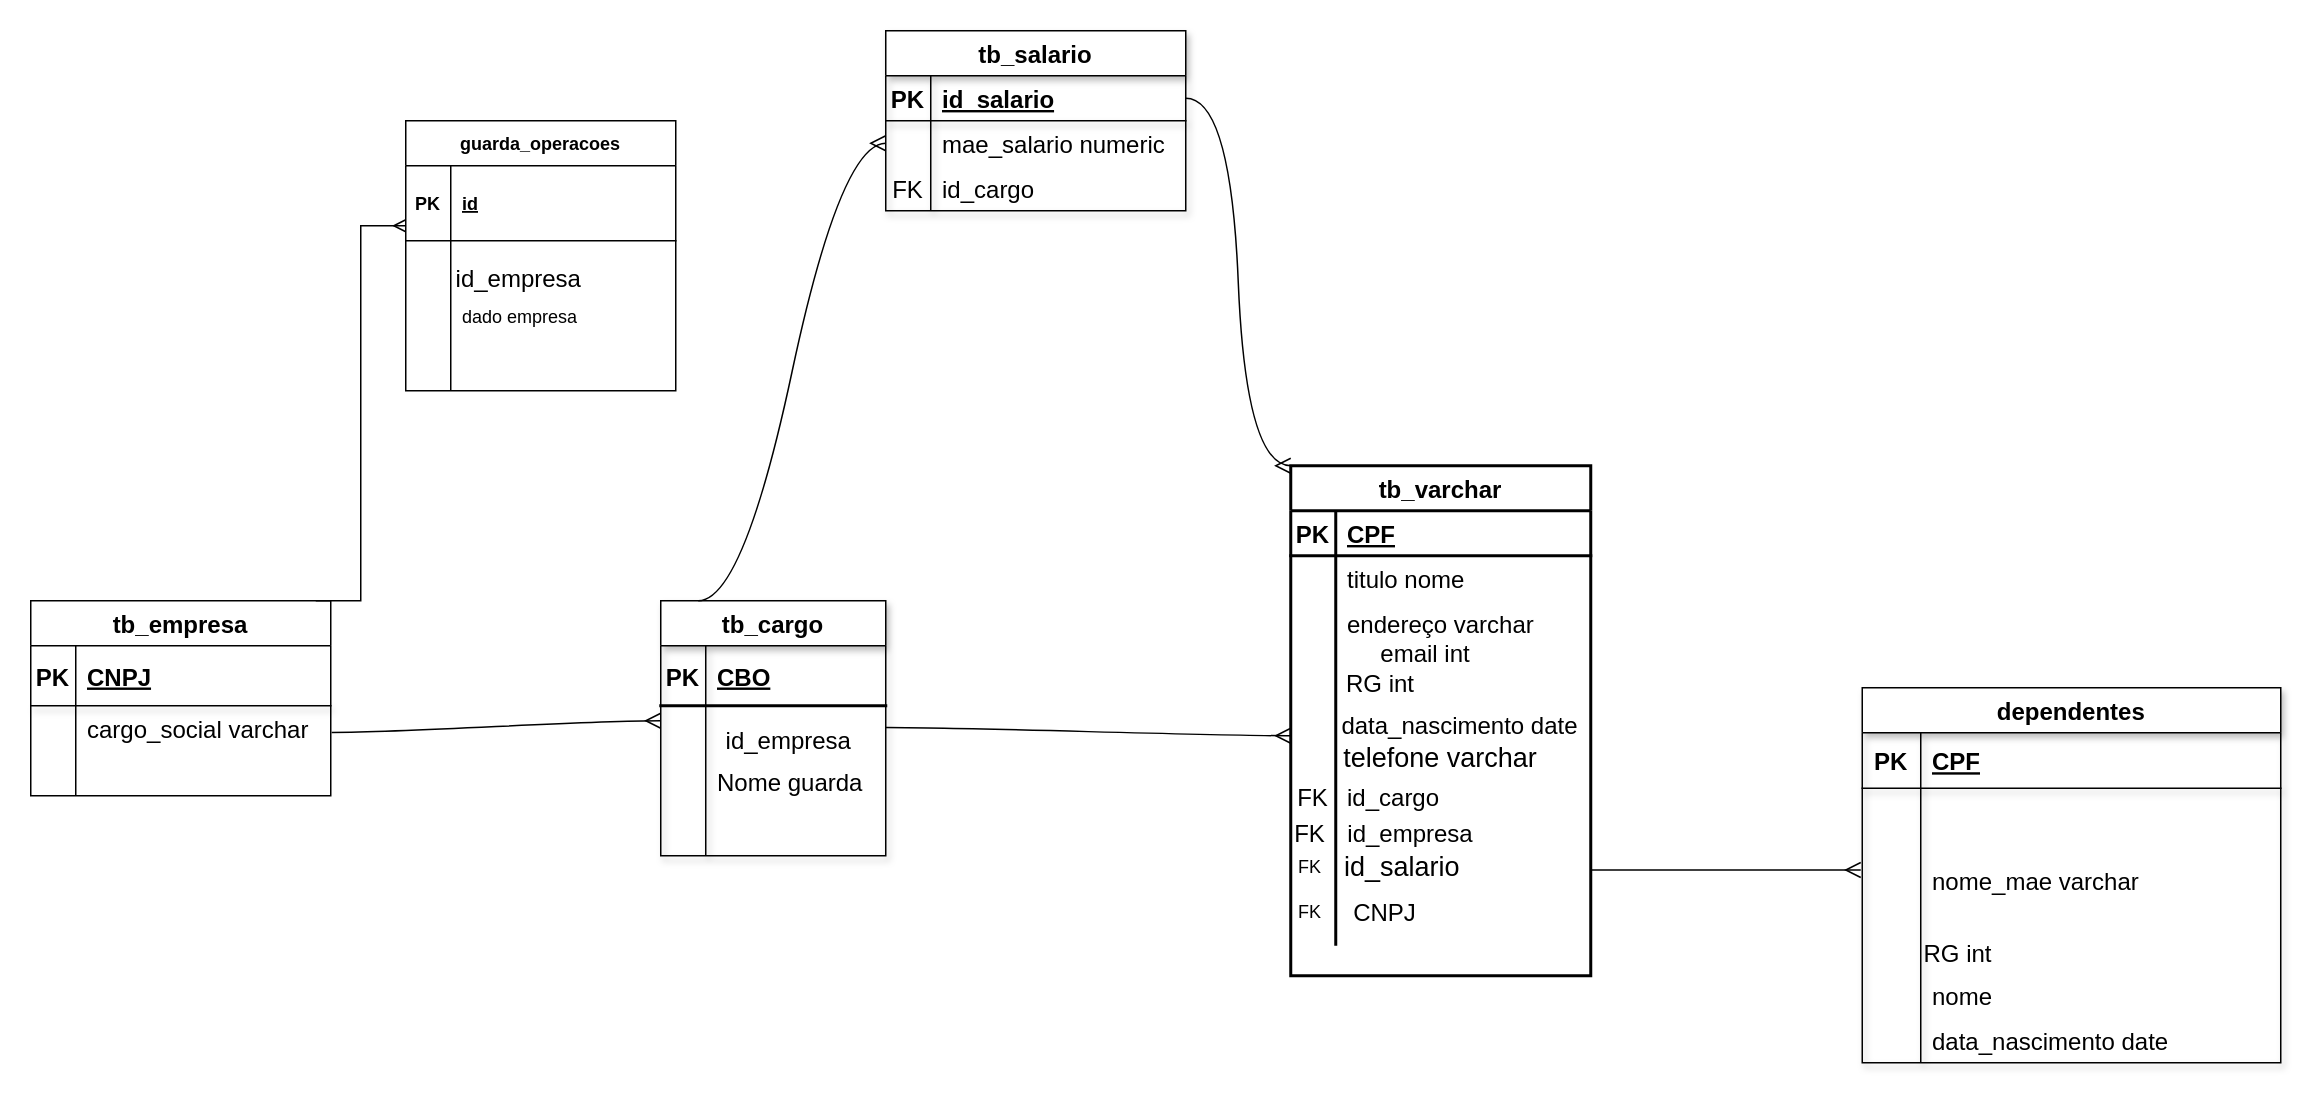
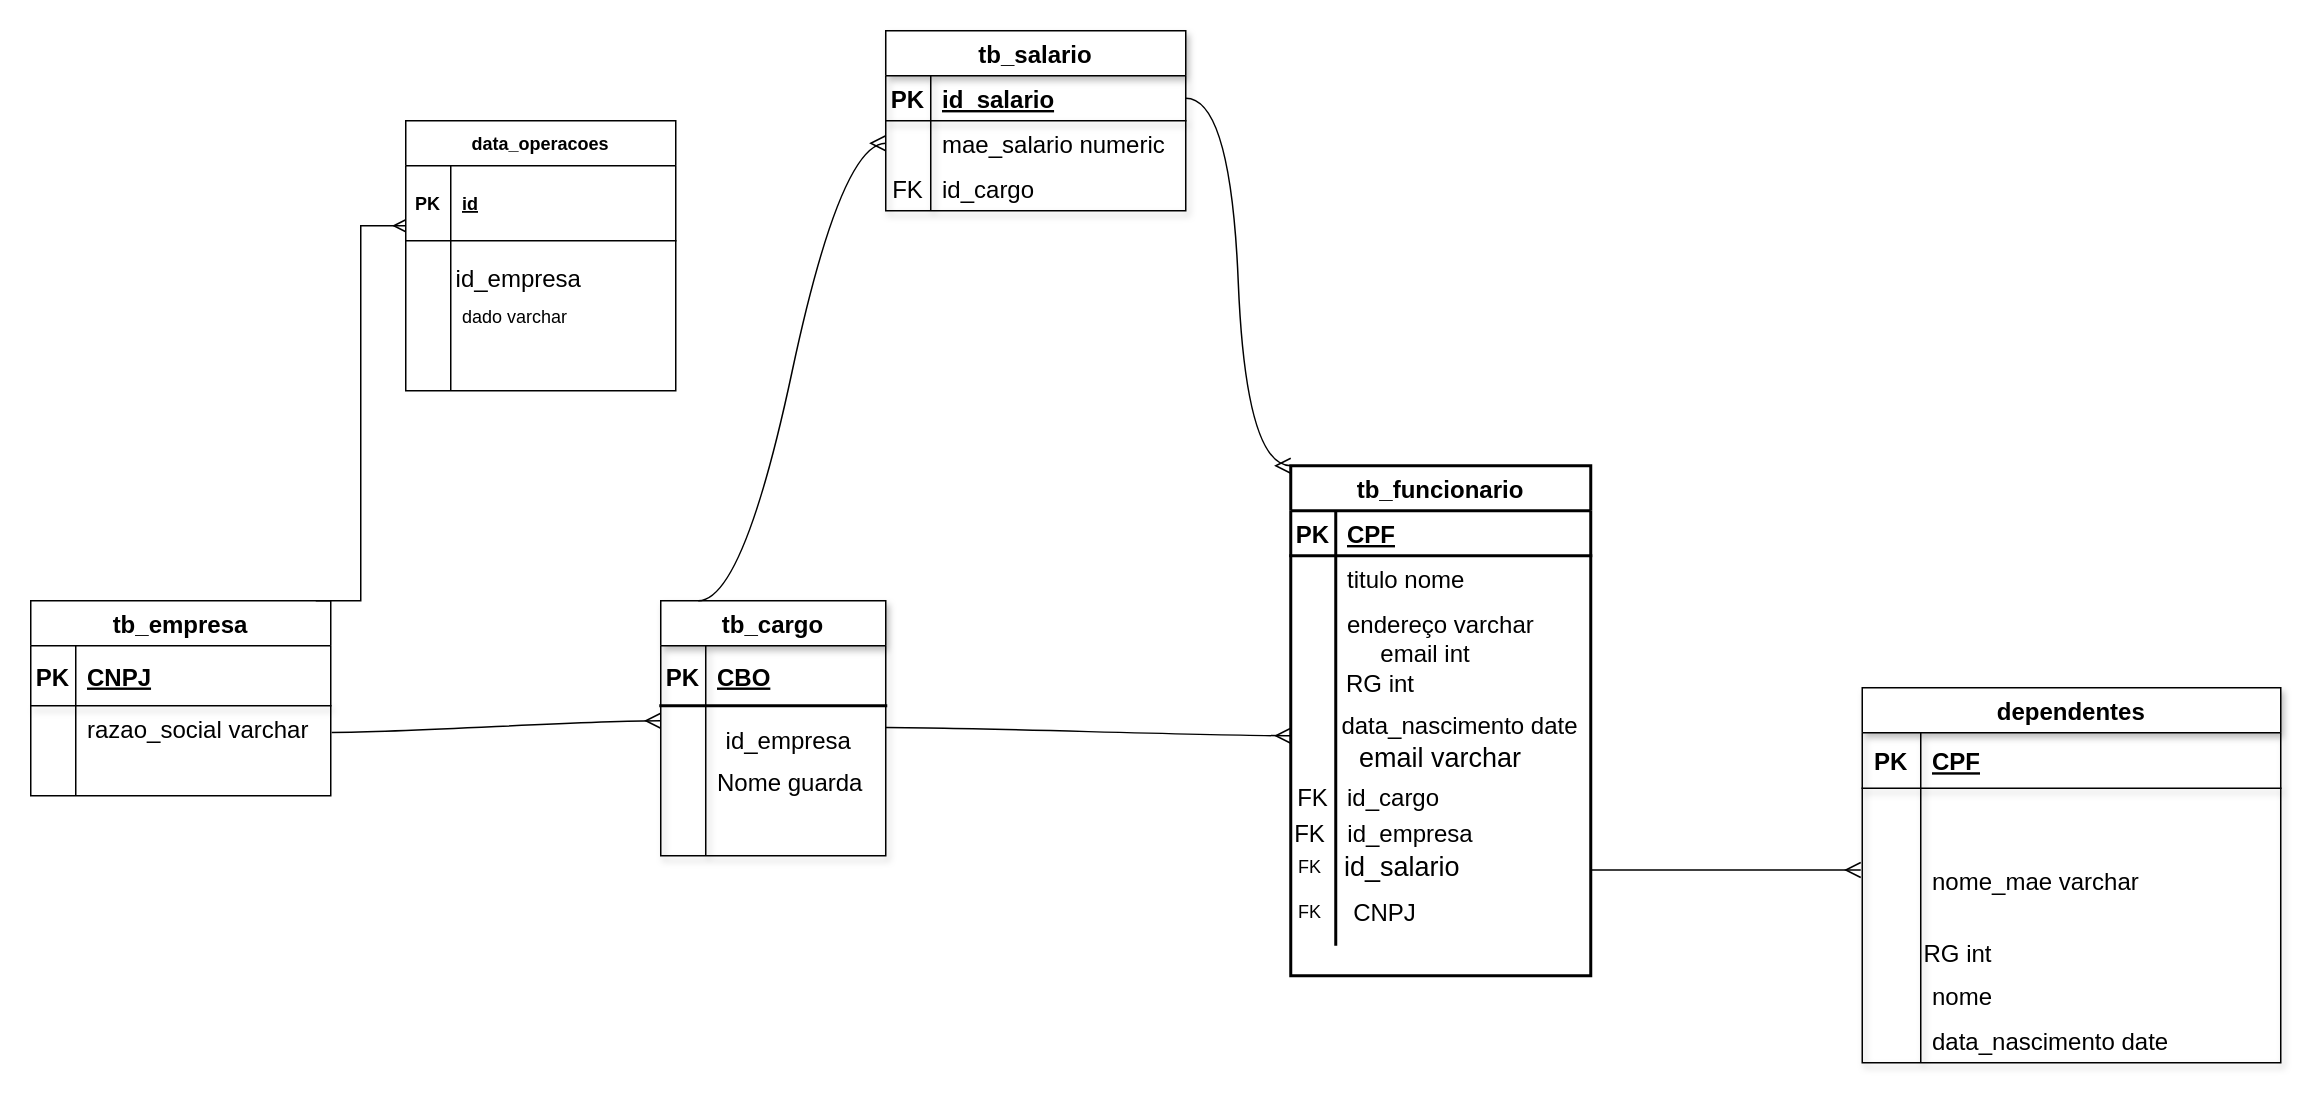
node "guarda_operacoes": label "guarda_operacoes" -> "data_operacoes"
node "dado empresa": label "dado empresa" -> "dado varchar"
node "tb_varchar": label "tb_varchar" -> "tb_funcionario"
node "cargo_social varchar": label "cargo_social varchar" -> "razao_social varchar"
node "telefone varchar": label "telefone varchar" -> "email varchar"
